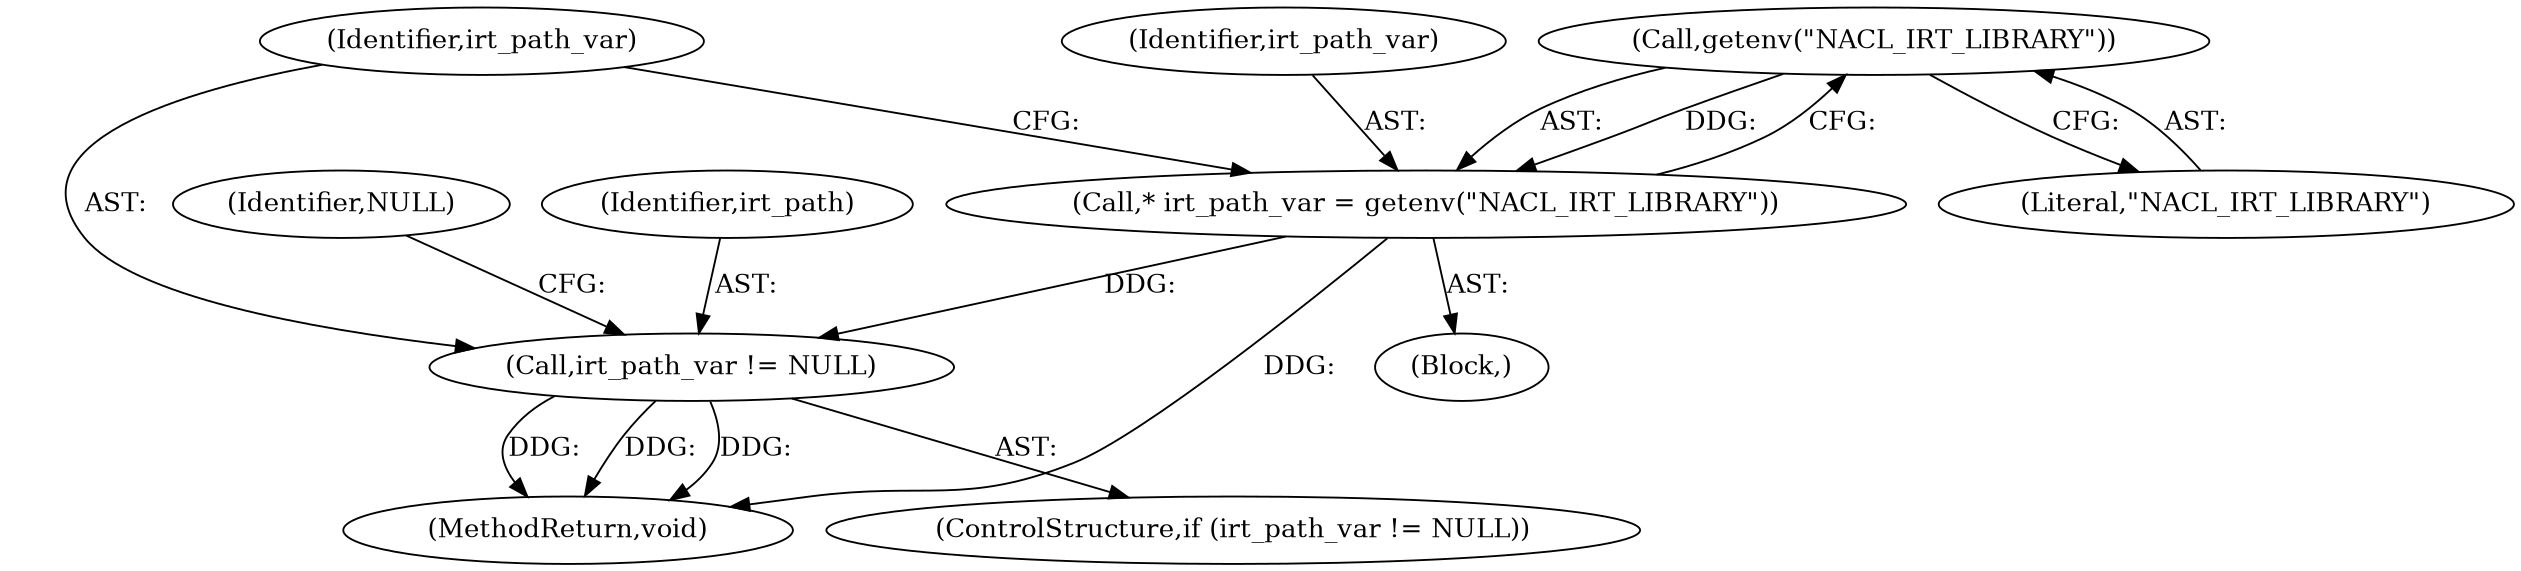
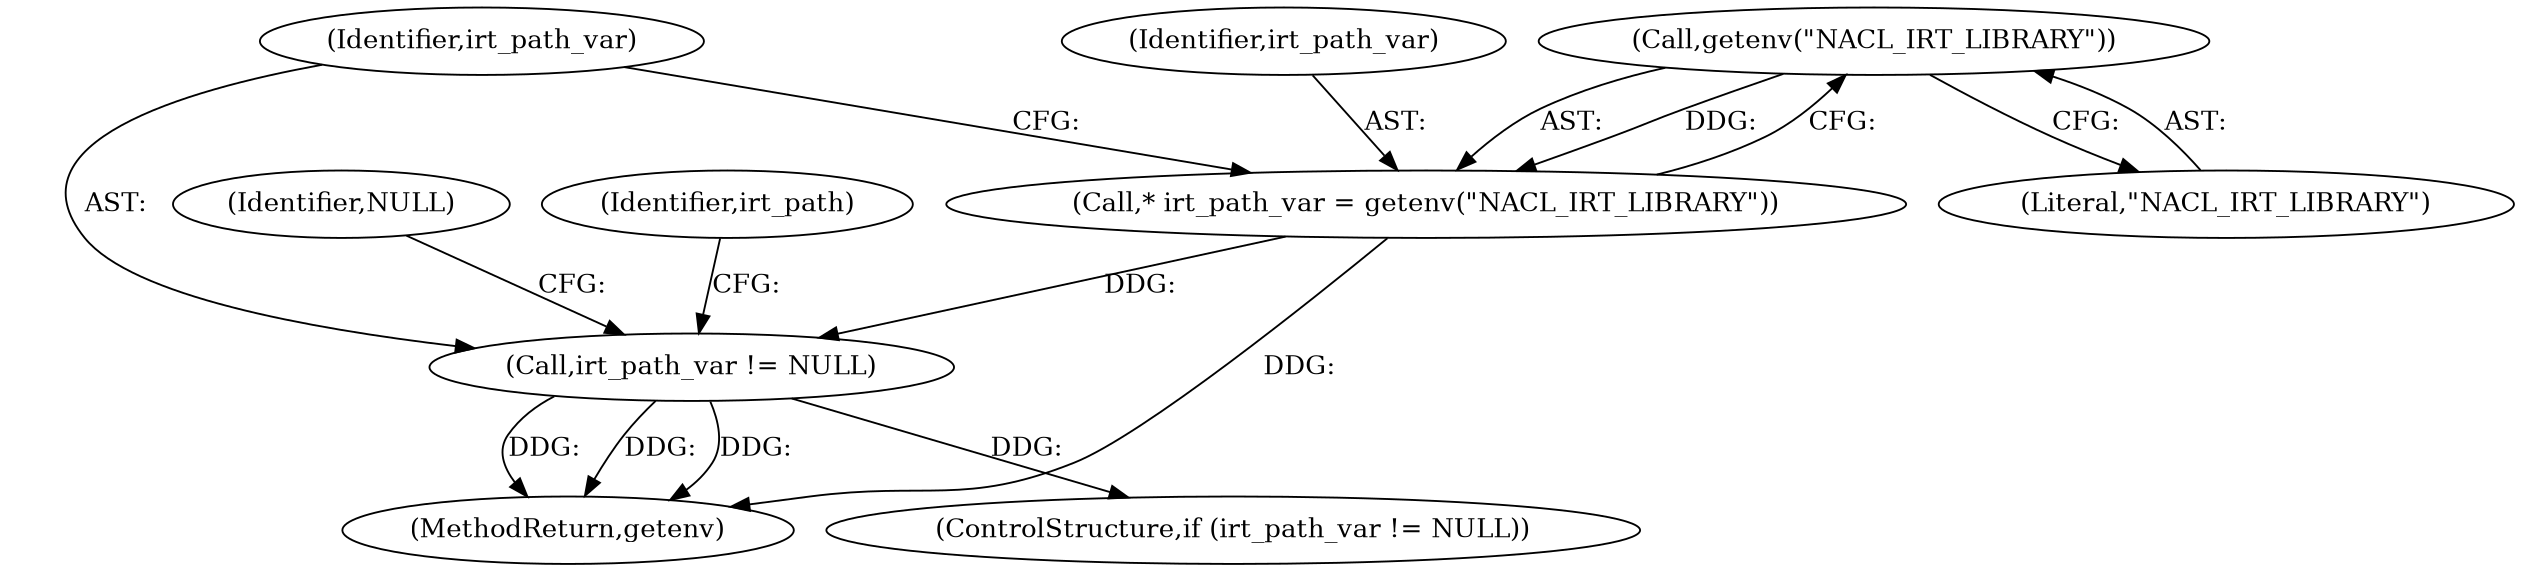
edge "(Identifier,irt_path)" -> "(Call,irt_path_var != NULL)": label "AST: " -> "CFG: "
node "(Block,)": removed
edge "(Call,irt_path_var != NULL)" -> "(ControlStructure,if (irt_path_var != NULL))": label "AST: " -> "DDG: "
node "(MethodReturn,void)": label "(MethodReturn,void)" -> "(MethodReturn,getenv)"
